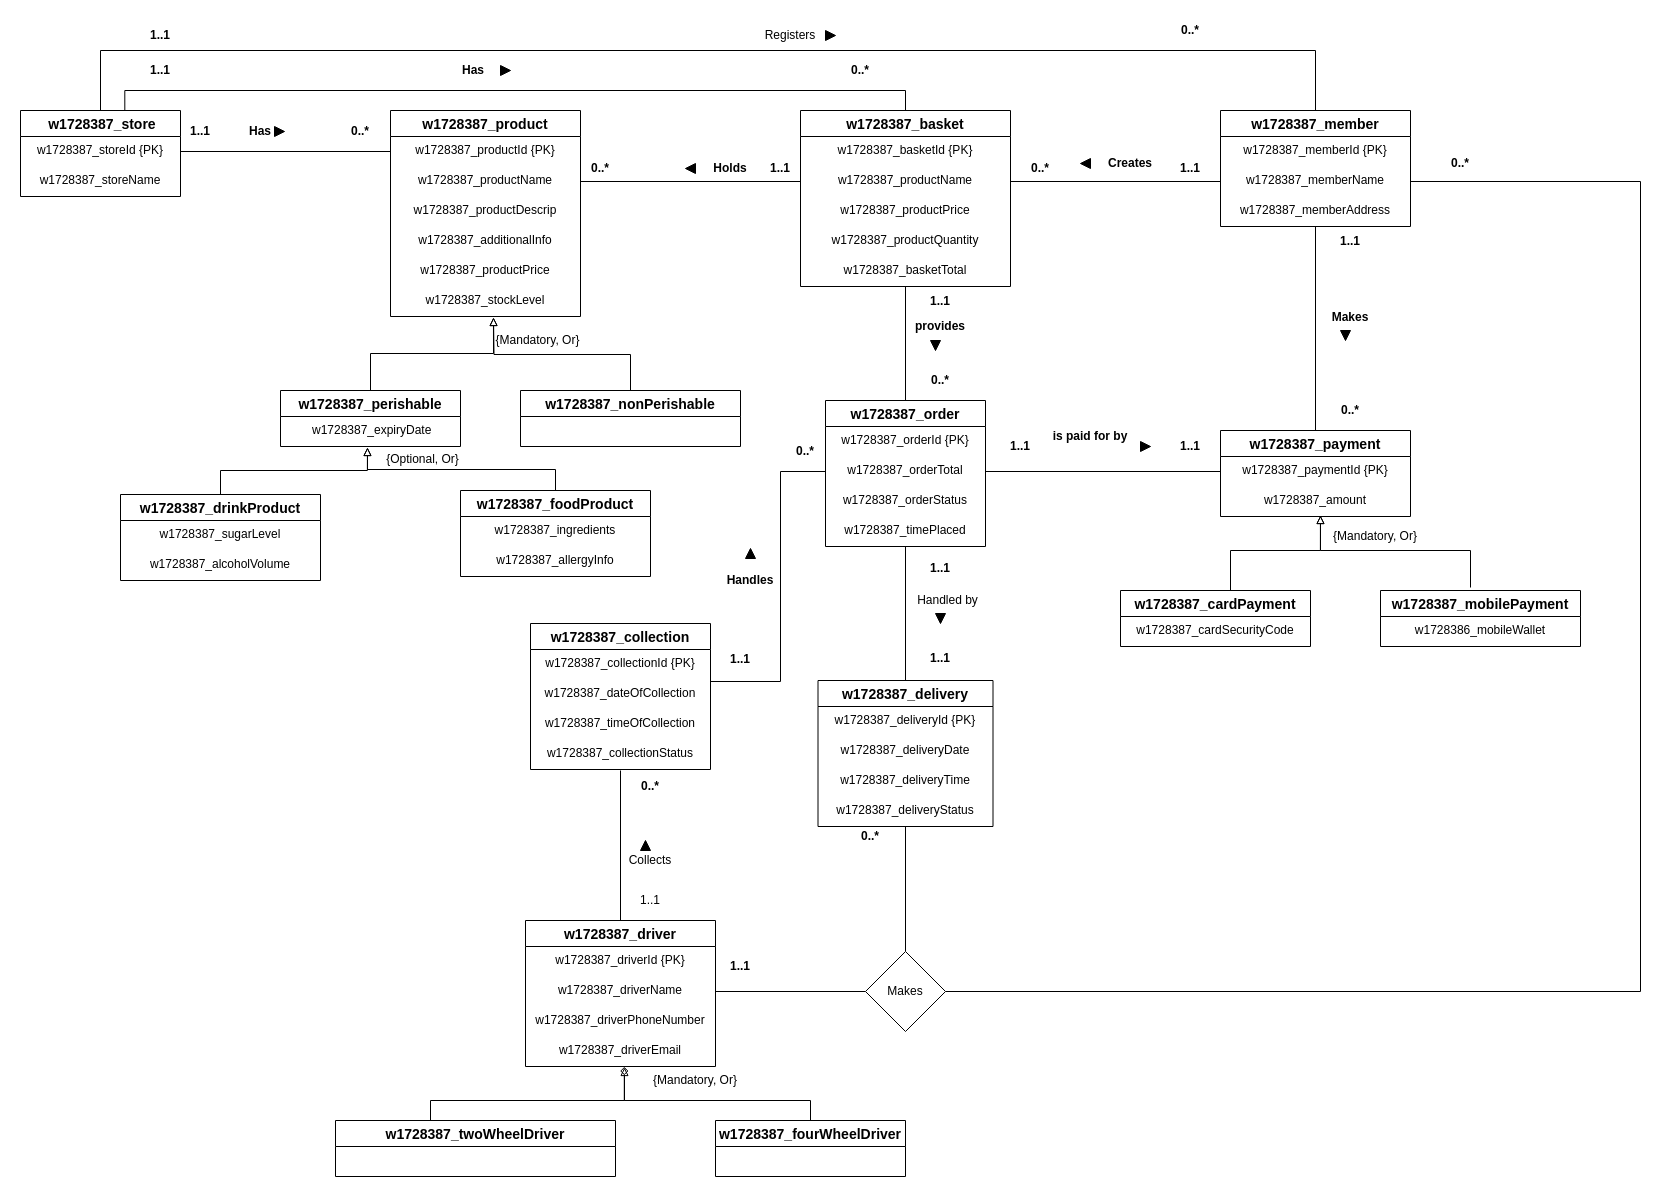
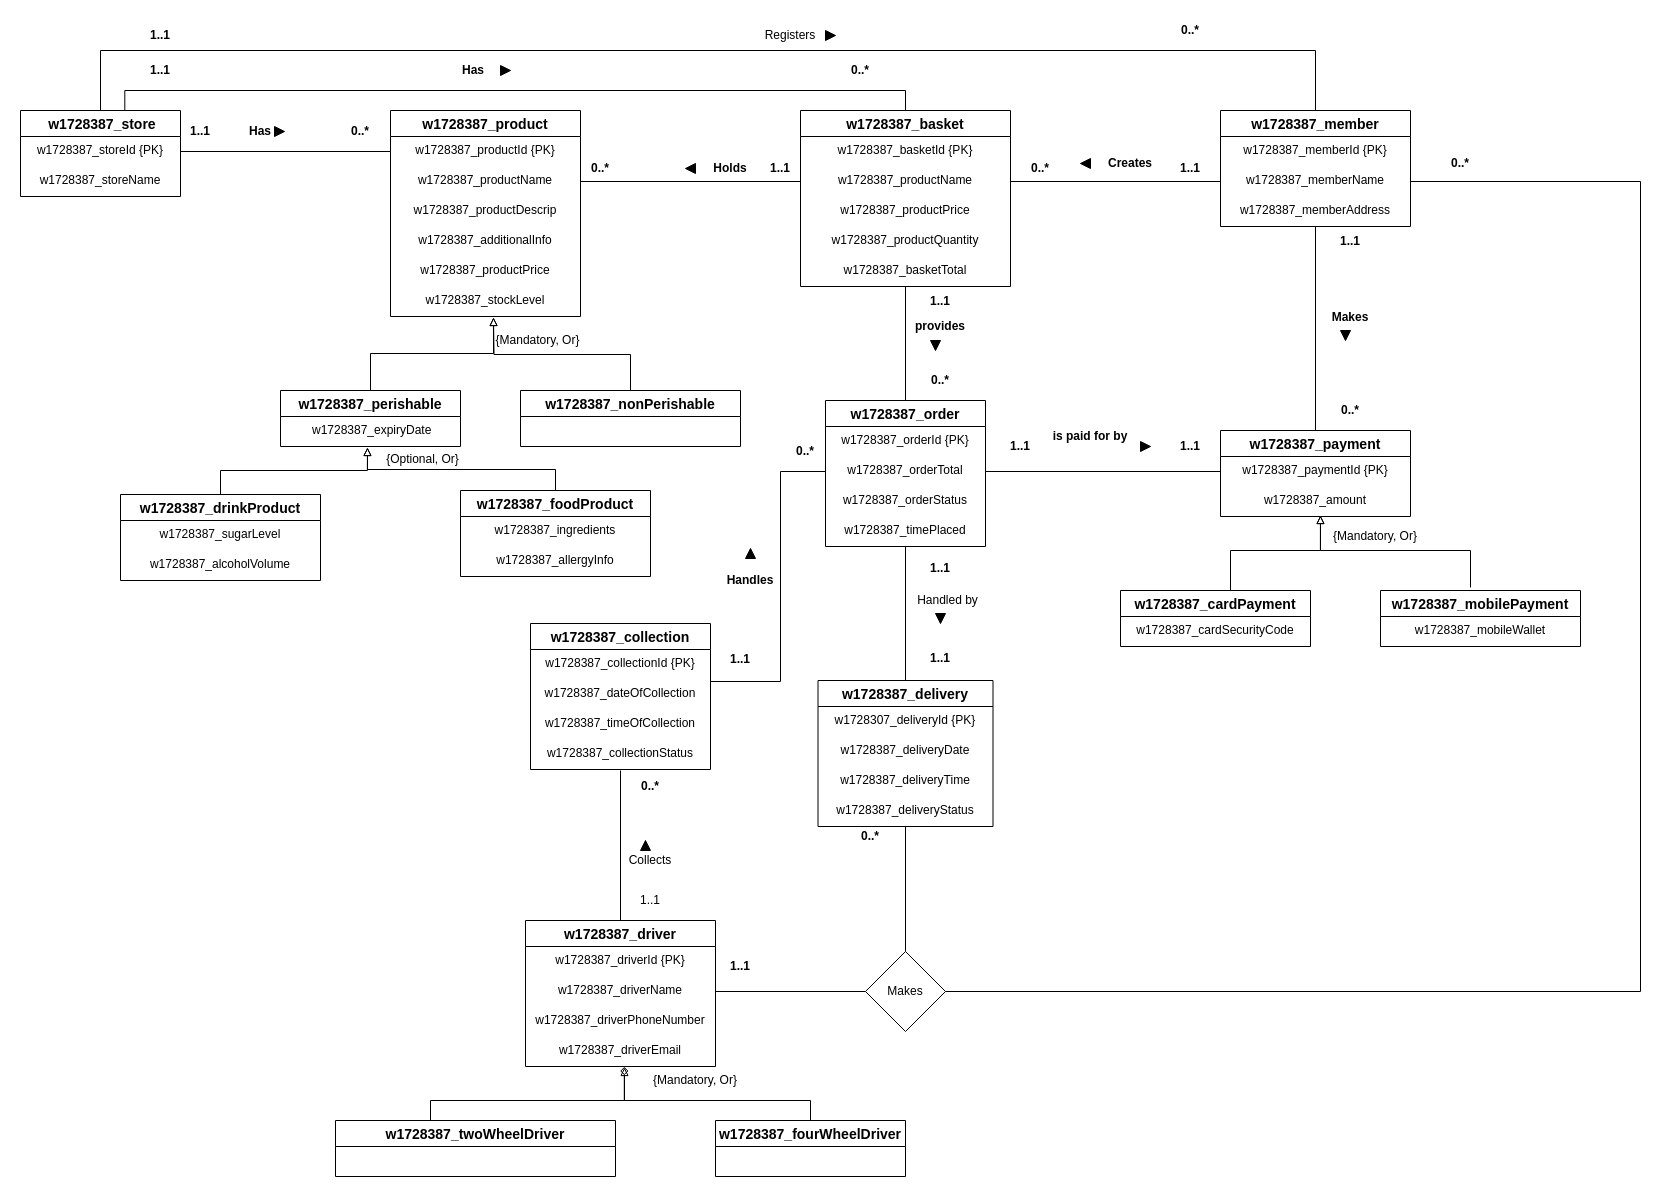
node "w1728386_mobileWallet": label "w1728386_mobileWallet" -> "w1728387_mobileWallet"
node "w1728387_deliveryId {PK}": label "w1728387_deliveryId {PK}" -> "w1728307_deliveryId {PK}"
